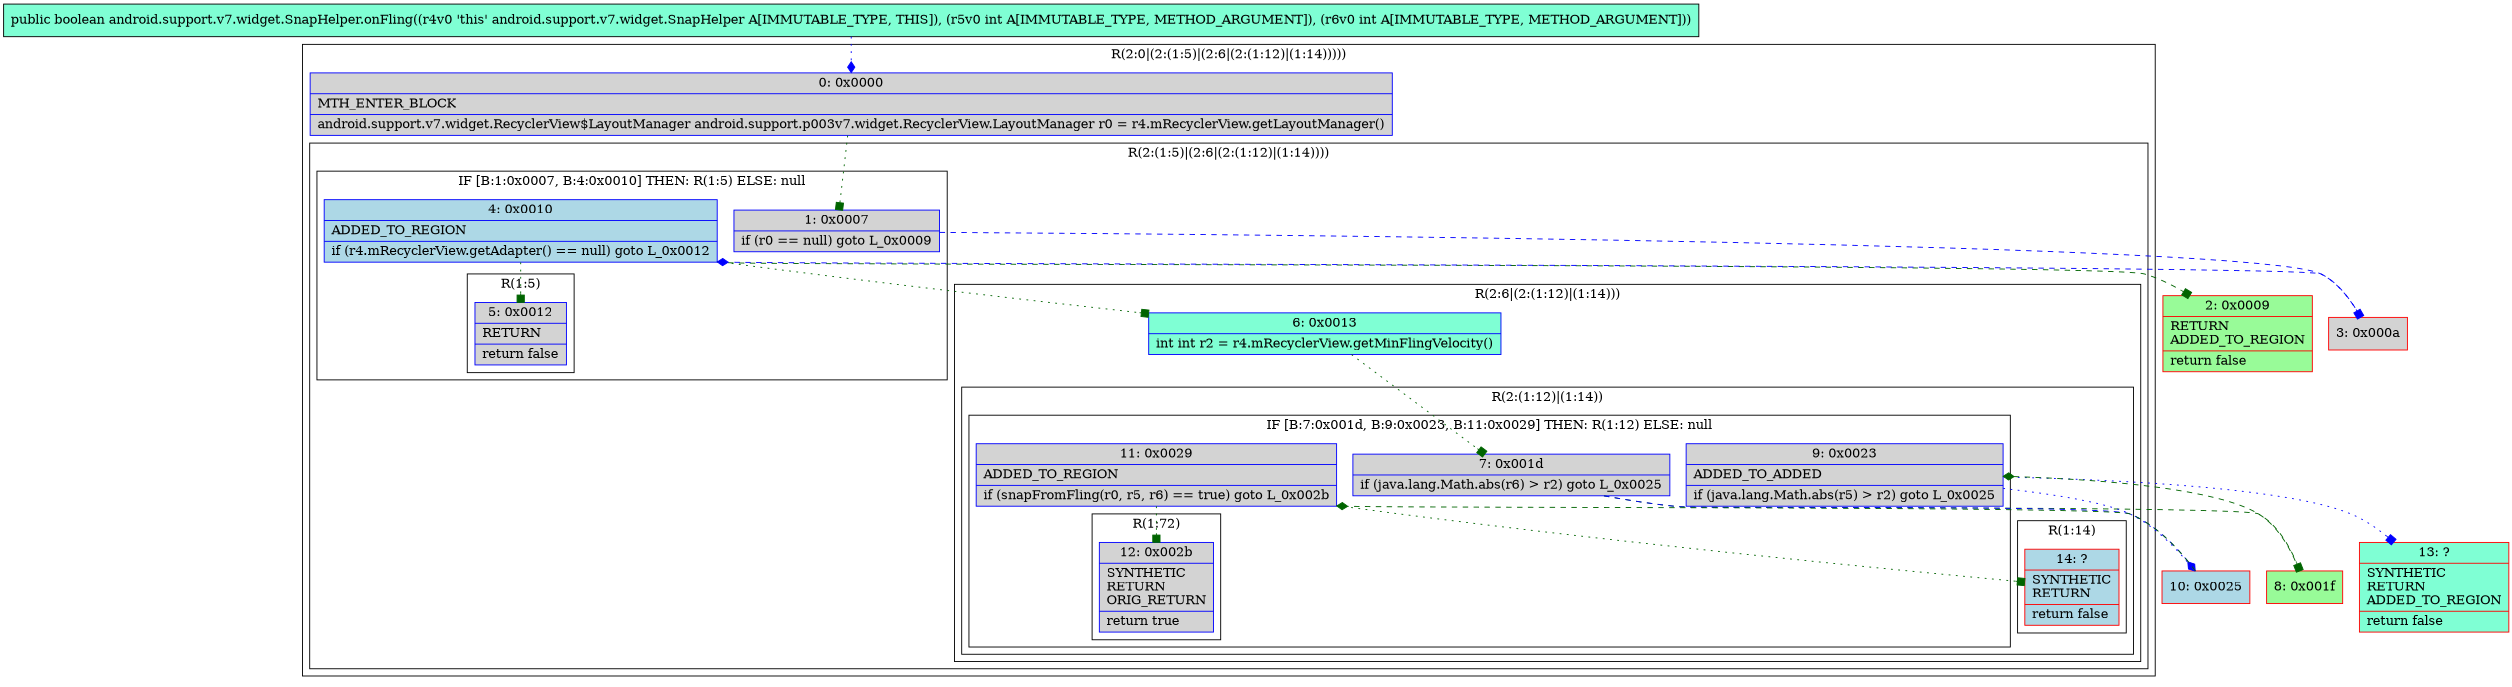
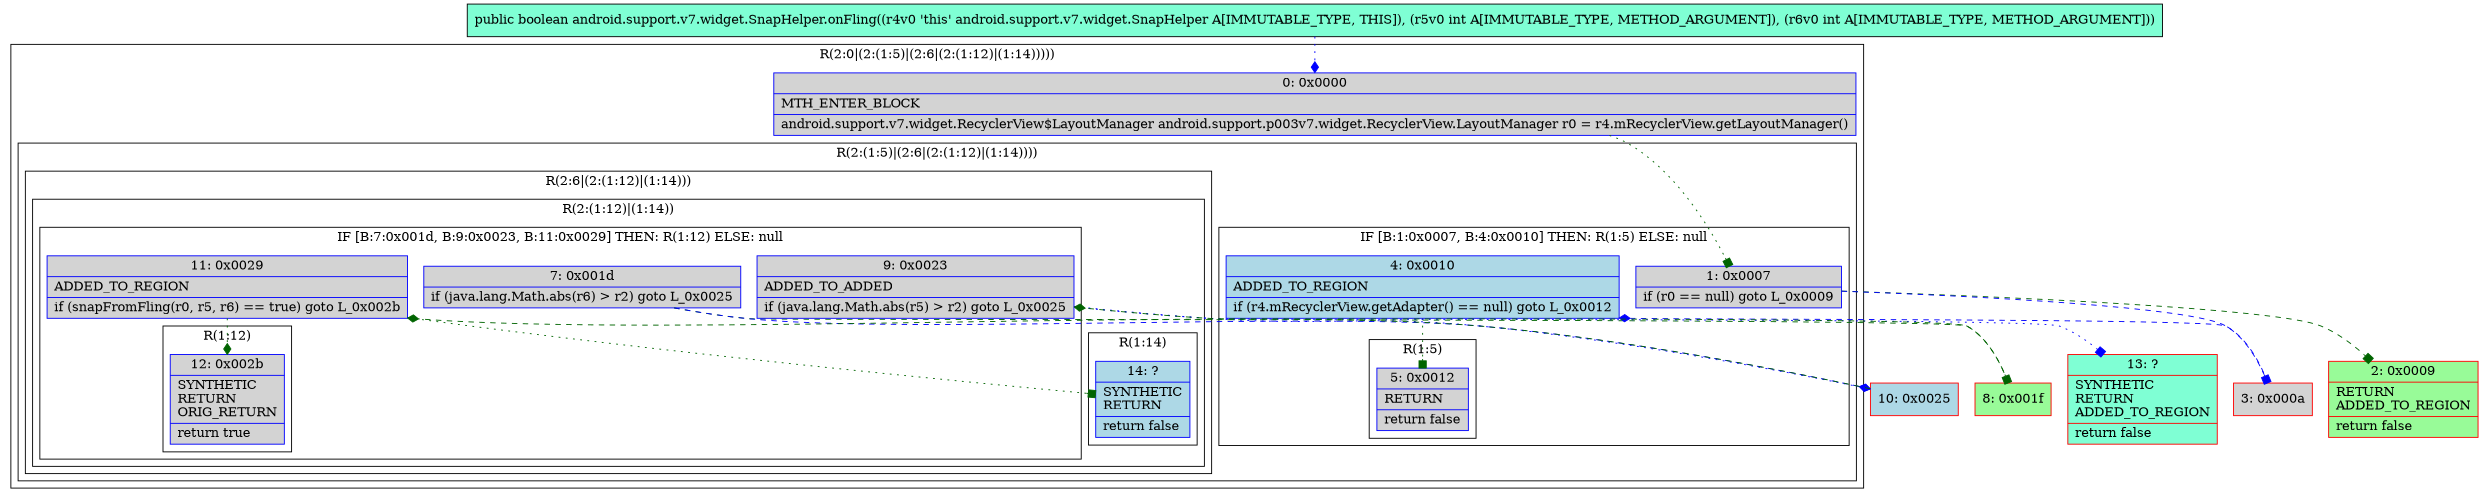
edge "4: 0x0010" -> "2: 0x0009": now "1: 0x0007" -> "2: 0x0009"
node "6: 0x0013": removed
edge "11: 0x0029" -> "12: 0x002b": arrowhead box -> diamond
cluster "R(1:72)": label "R(1:72)" -> "R(1:12)"
node "14: ?": color red -> blue
